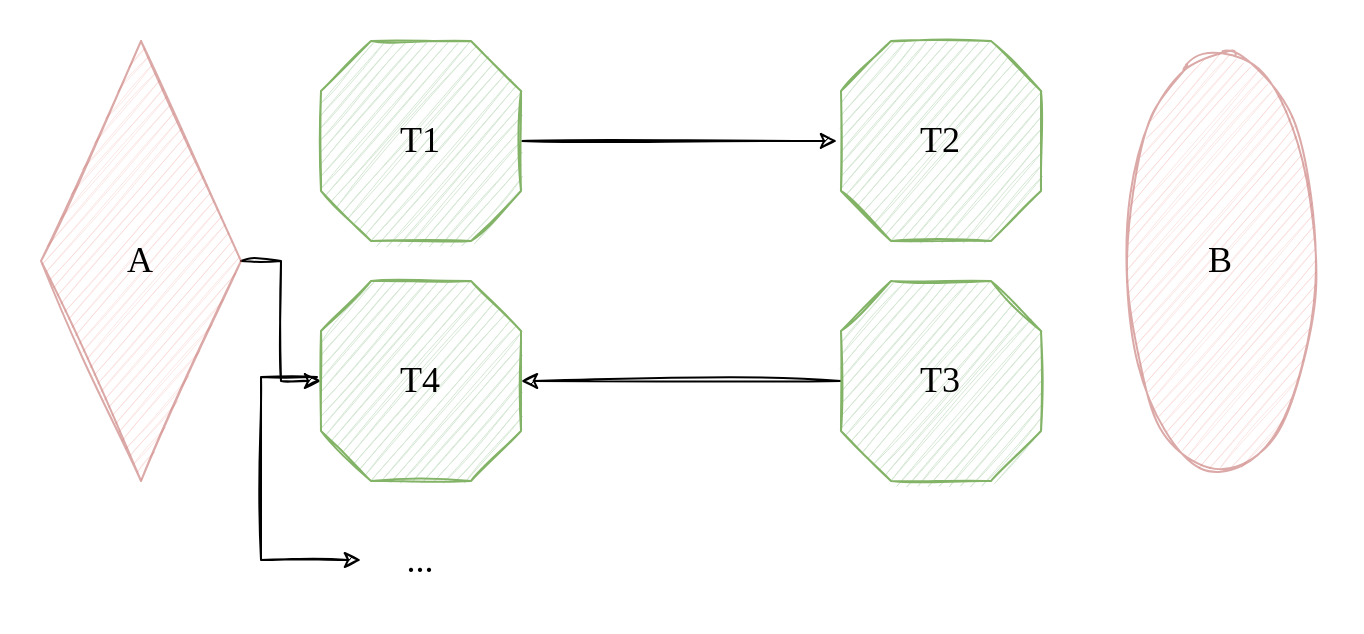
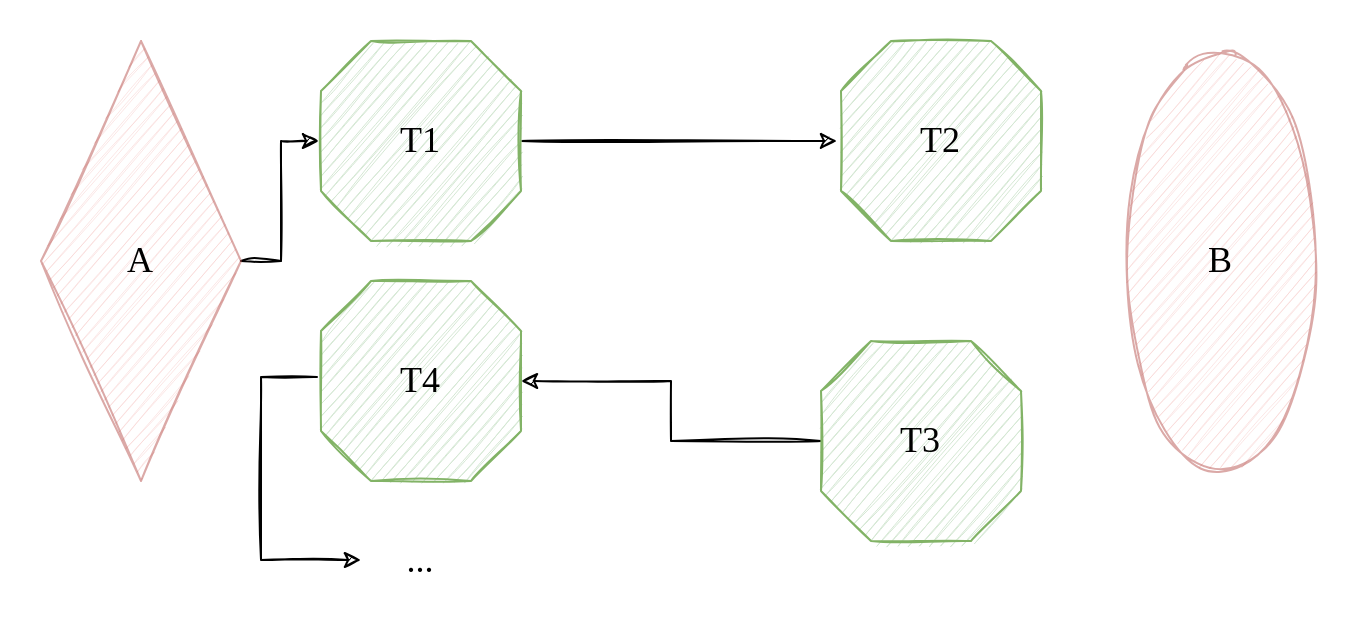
edge "A" -> "T4": now "A" -> "T1"
node "T3": moved (941, 381) -> (921, 441)
